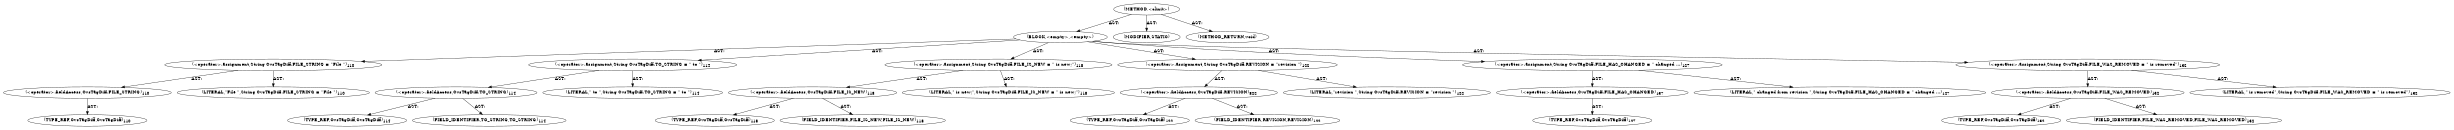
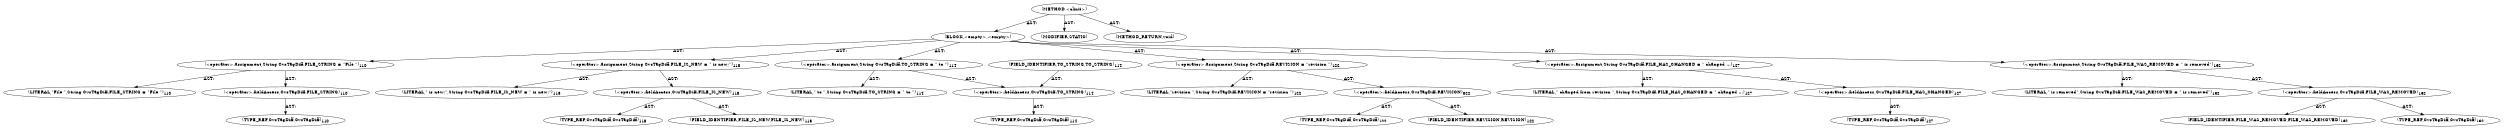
node "(<operator>.fieldAccess,CvsTagDiff.FILE_HAS_CHANGED)": text "137" -> "127"
edge "(<operator>.fieldAccess,CvsTagDiff.TO_STRING)" -> "(FIELD_IDENTIFIER,TO_STRING,TO_STRING)": reversed
